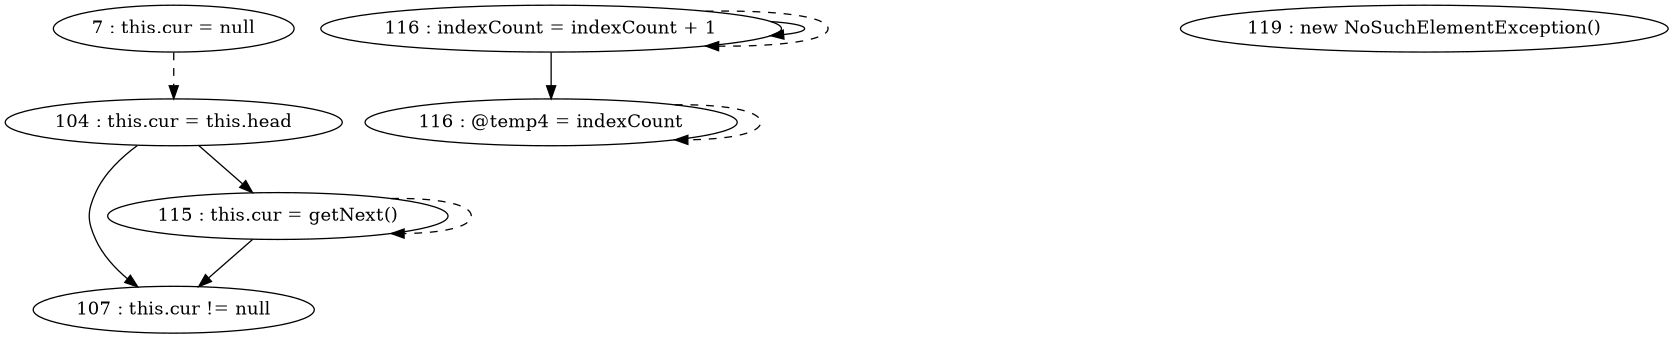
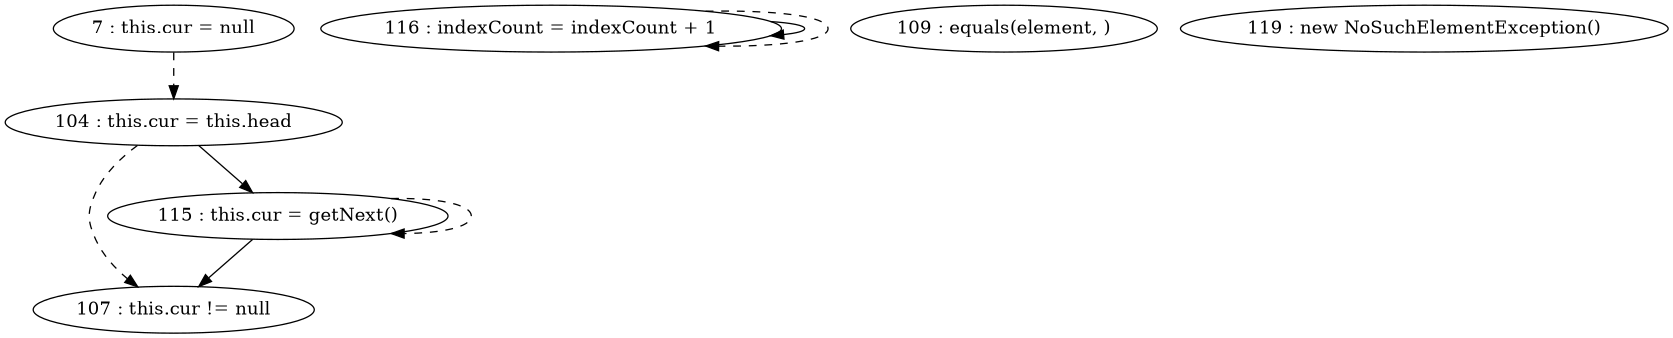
node "109 : equals(element, )": added
node "116 : @temp4 = indexCount": removed
edge "104 : this.cur = this.head" -> "107 : this.cur != null": style solid -> dashed
